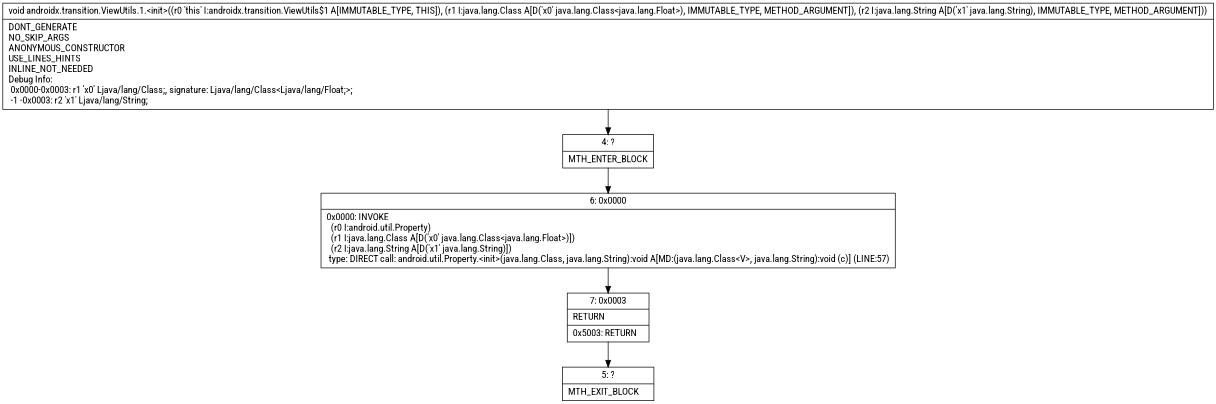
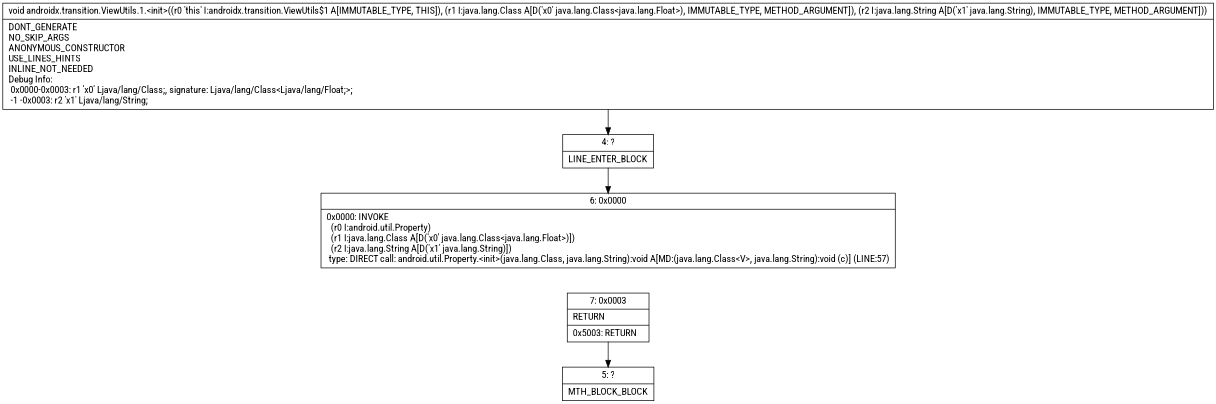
node "4: ?": text "MTH_ENTER_BLOCK" -> "LINE_ENTER_BLOCK"
edge "6: 0x0000" -> "7: 0x0003": removed
node "5: ?": text "MTH_EXIT_BLOCK" -> "MTH_BLOCK_BLOCK"
